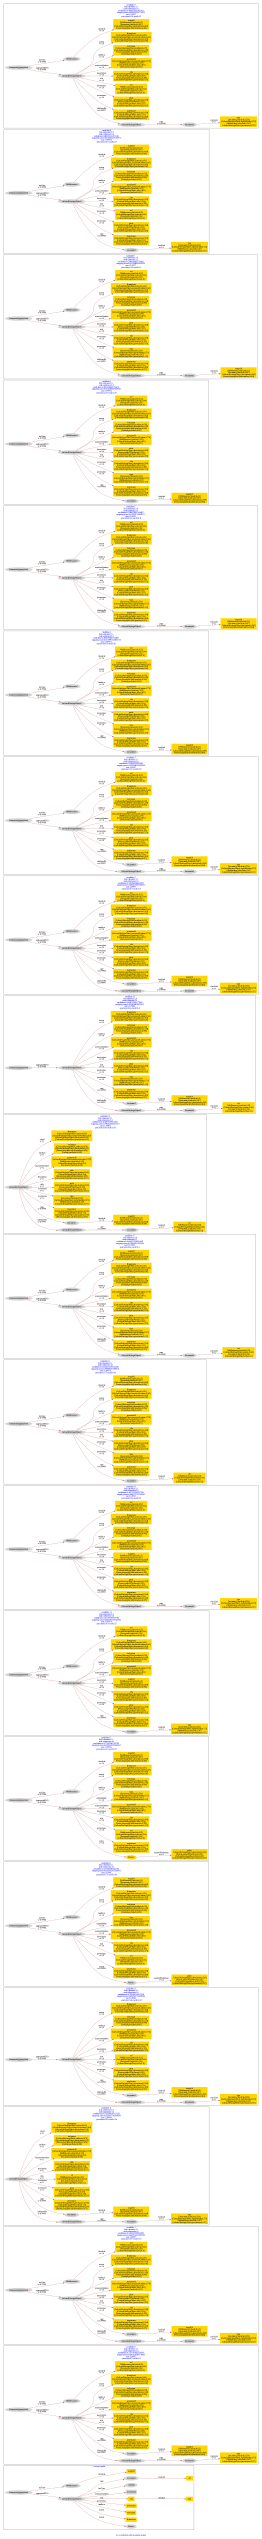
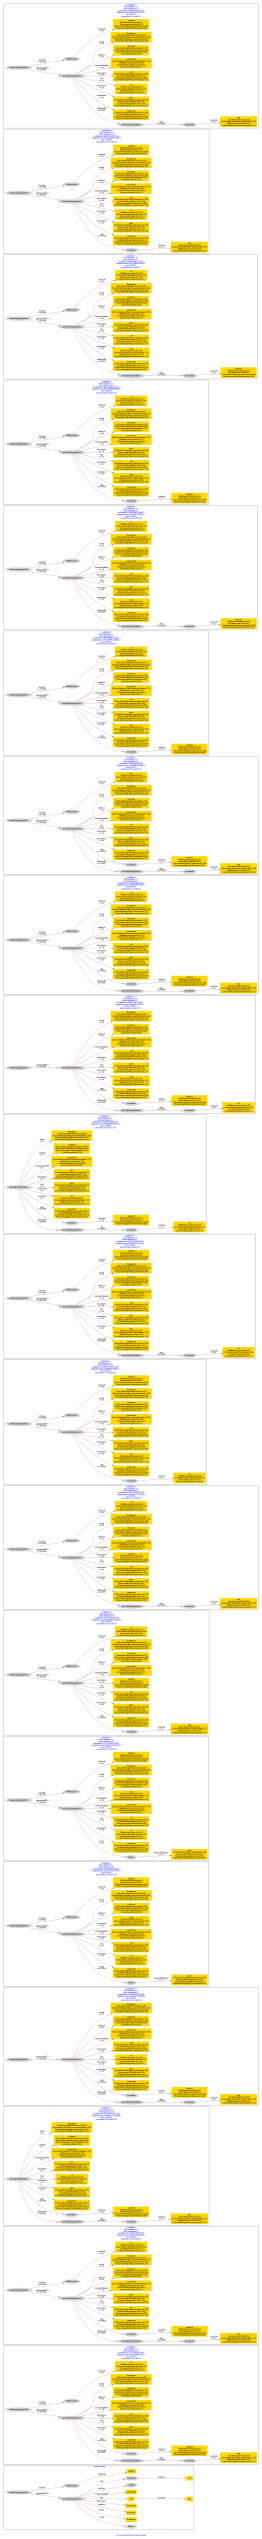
node "Person2": fillcolor gold -> lightgray
node "accessionId": fillcolor lightgray -> gold
